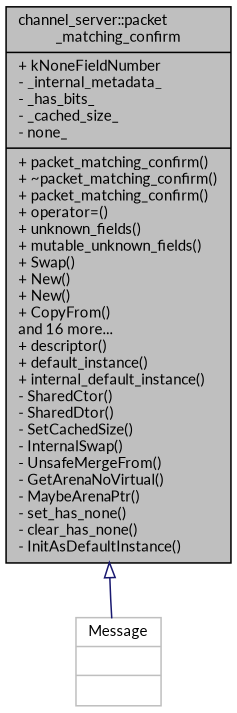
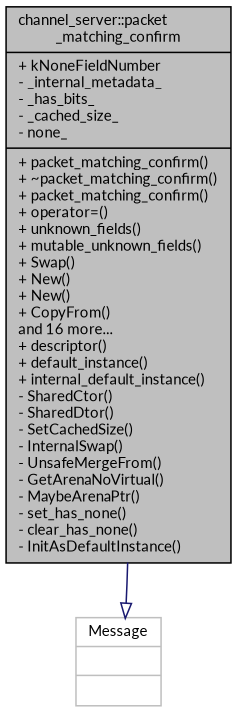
edge "Message" -> "channel_server::packet": reversed
